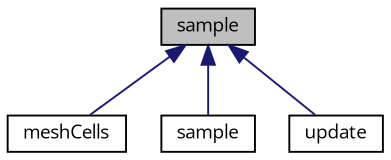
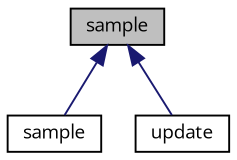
node "meshCells": removed
